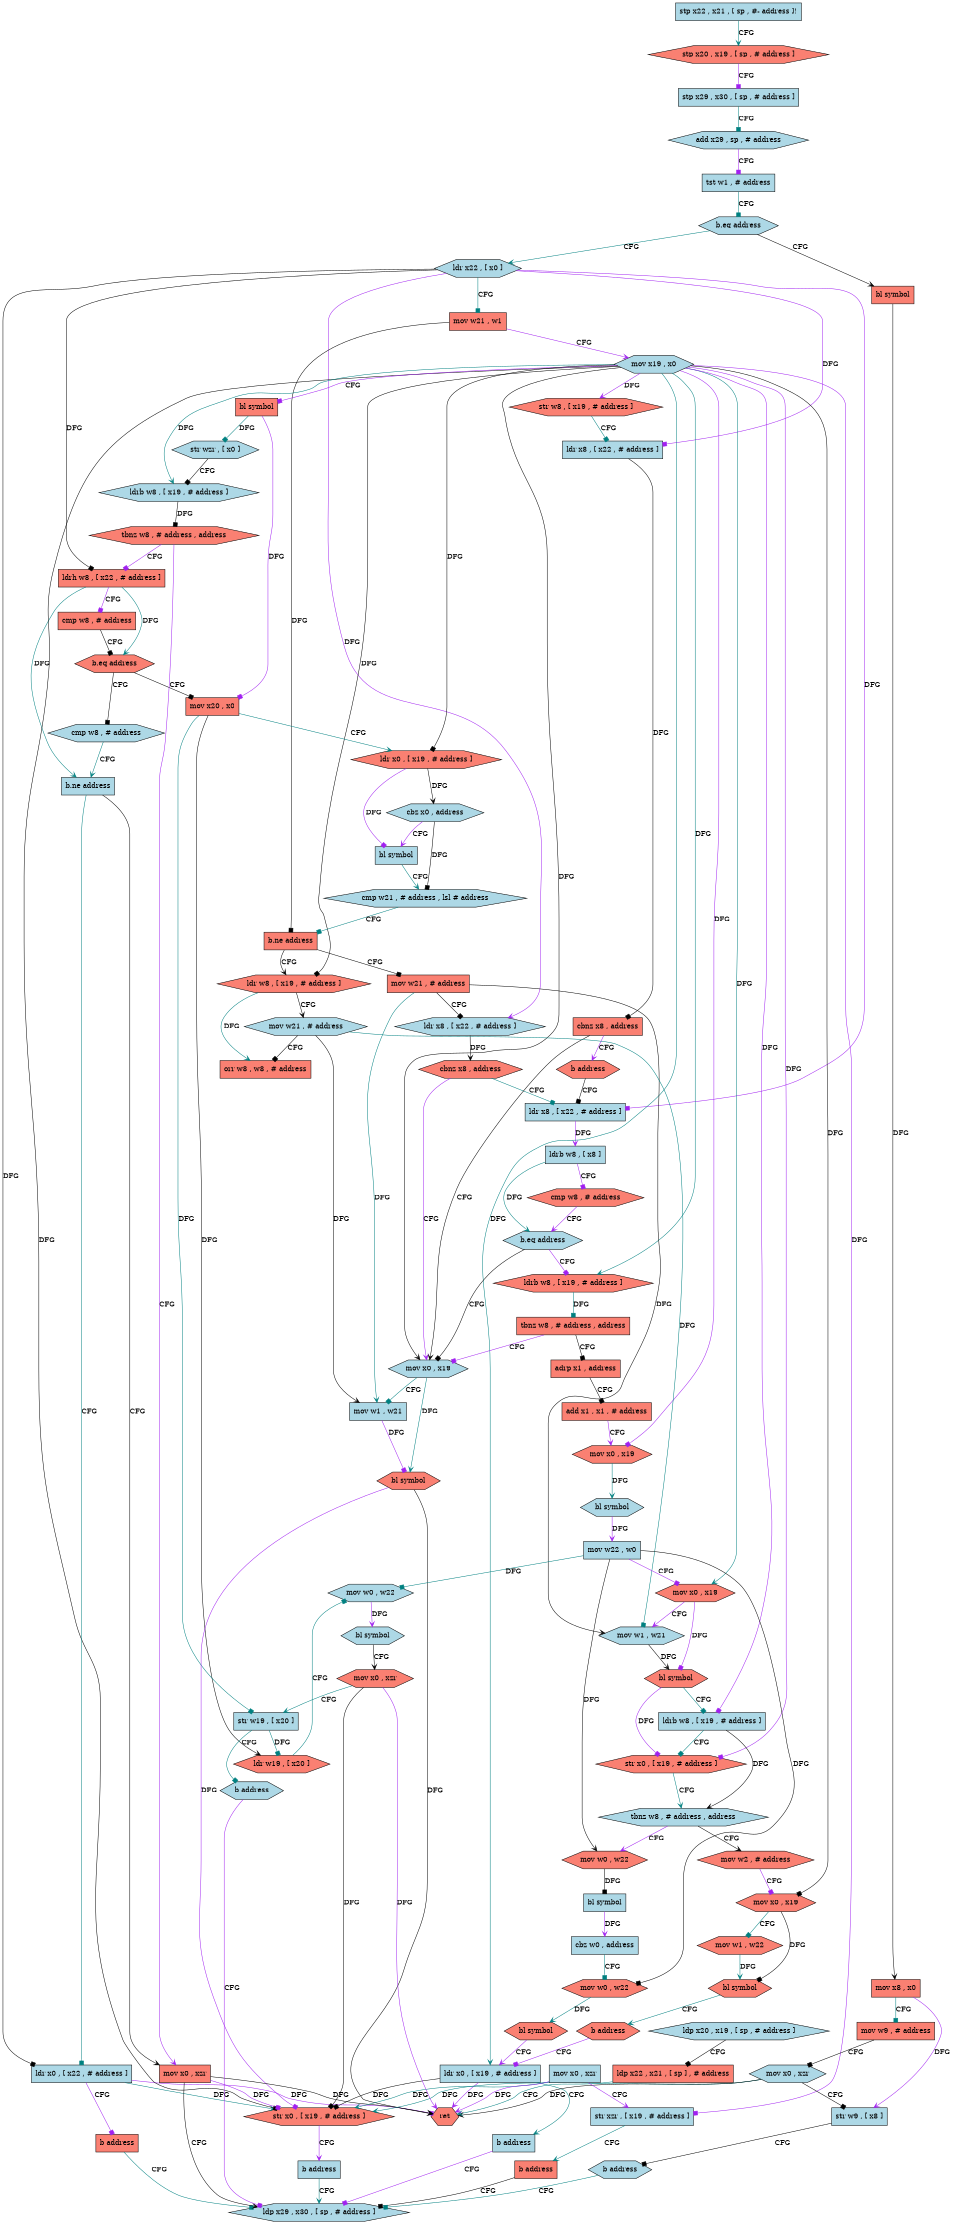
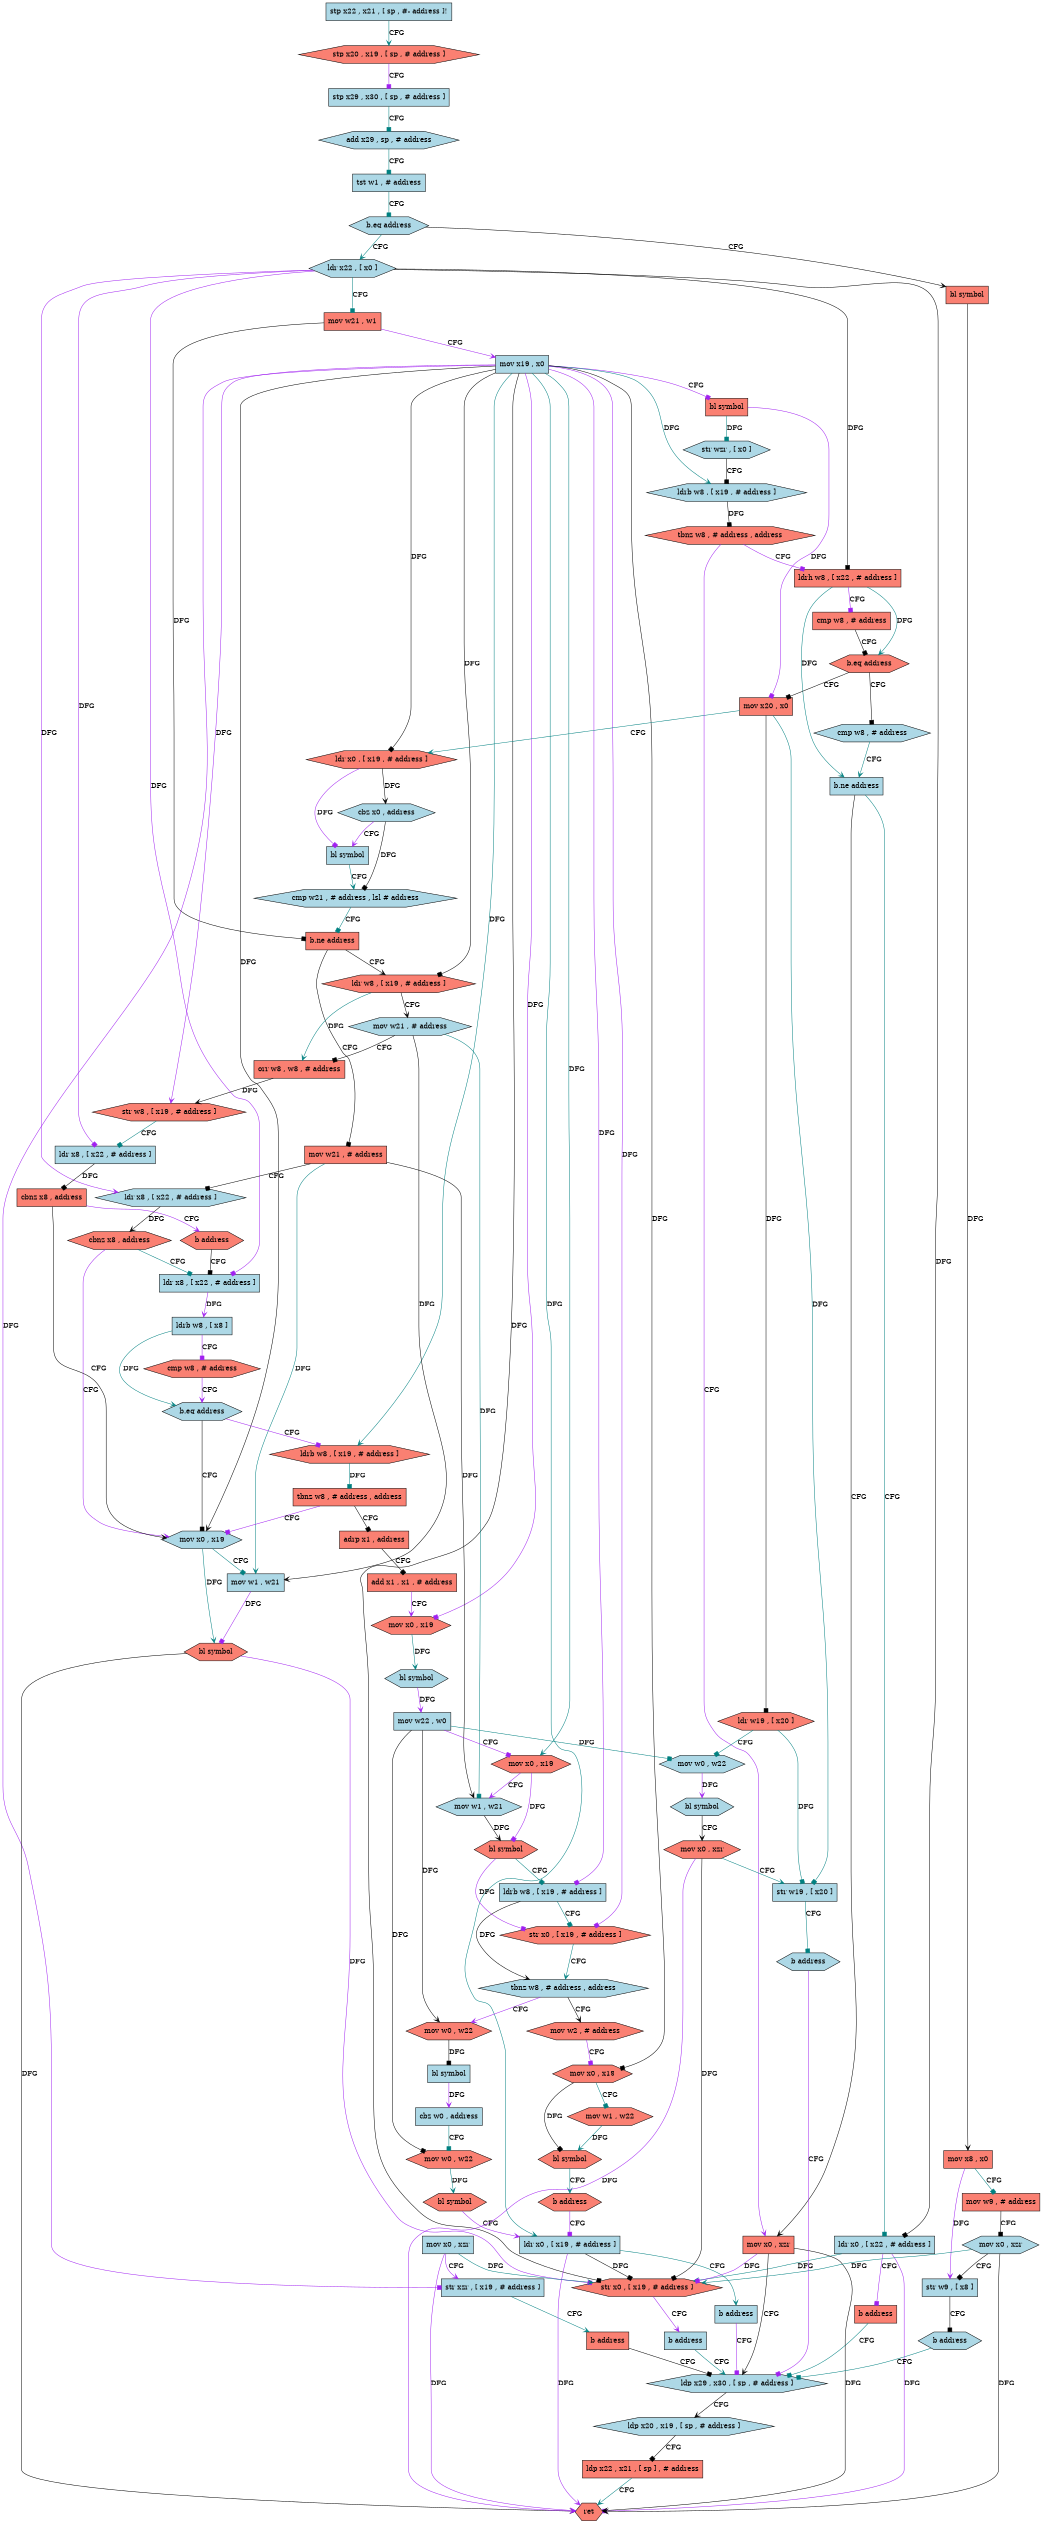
edge "add x29 , sp , # address" -> "tst w1 , # address": color purple -> teal
node "mov x19 , x0": shape hexagon -> box
edge "orr w8 , w8 , # address" -> "str w8 , [ x19 , # address ]": added, label "DFG"
edge "mov x20 , x0" -> "ldr w19 , [ x20 ]": arrowhead vee -> box
edge "str w19 , [ x20 ]" -> "ldr w19 , [ x20 ]": reversed
edge "ldp x29 , x30 , [ sp , # address ]" -> "ldp x20 , x19 , [ sp , # address ]": added, label "CFG"
